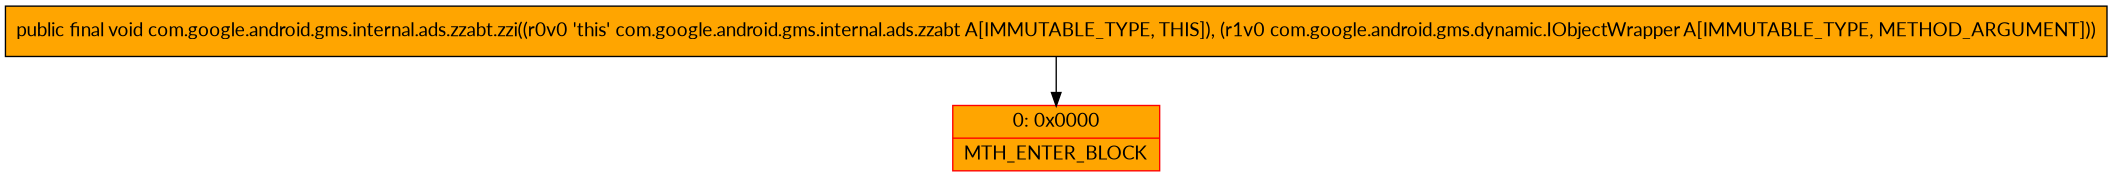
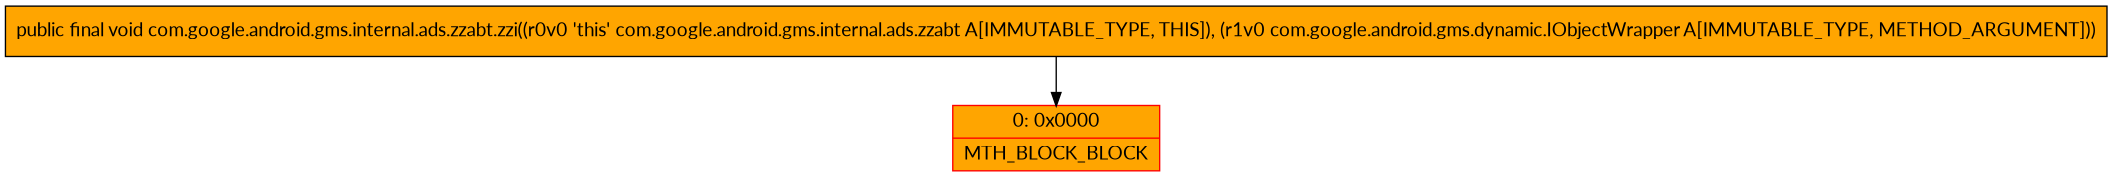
node "0: 0x0000": text "MTH_ENTER_BLOCK" -> "MTH_BLOCK_BLOCK"
